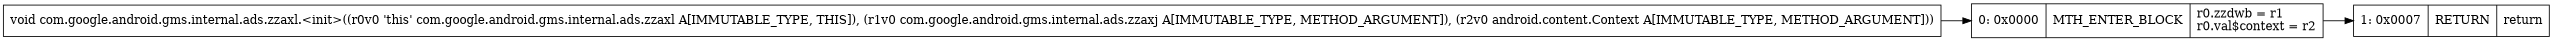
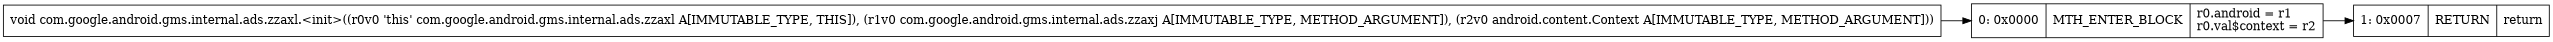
node "0: 0x0000": text "r0.zzdwb = r1" -> "r0.android = r1"
